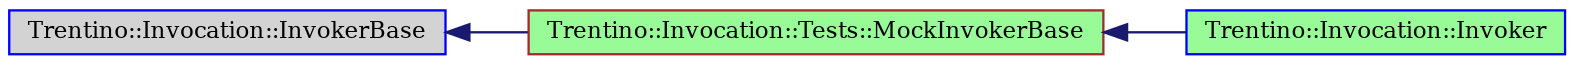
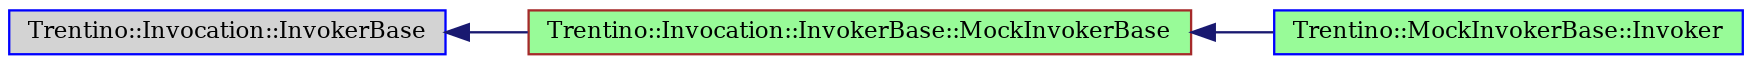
node "Trentino::Invocation::Tests::MockInvokerBase": label "Trentino::Invocation::Tests::MockInvokerBase" -> "Trentino::Invocation::InvokerBase::MockInvokerBase"
node "Trentino::Invocation::Invoker": label "Trentino::Invocation::Invoker" -> "Trentino::MockInvokerBase::Invoker"
